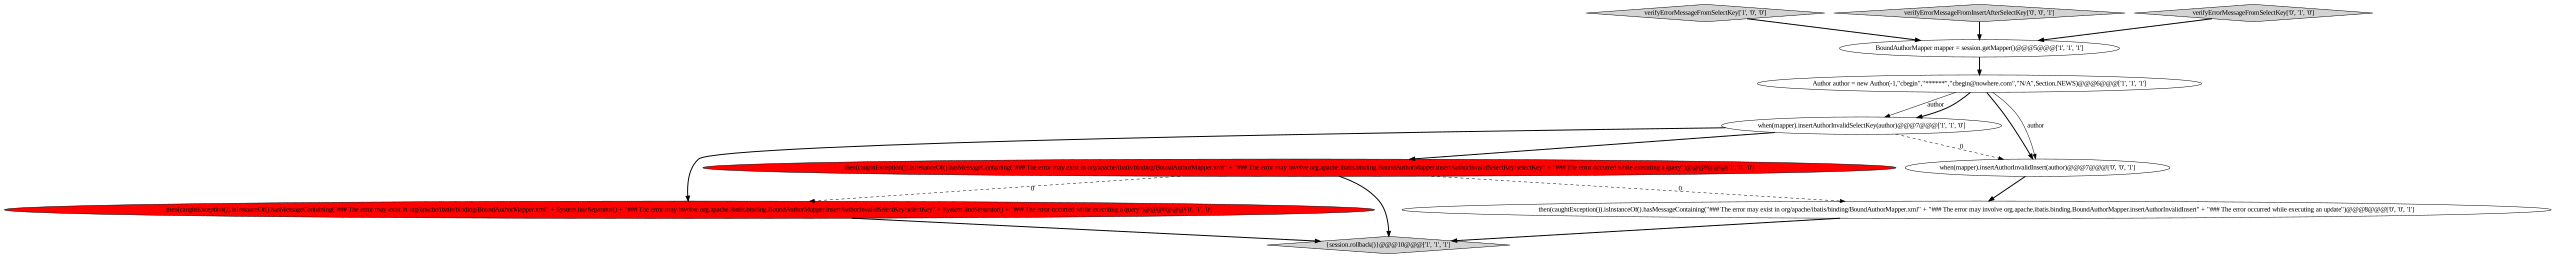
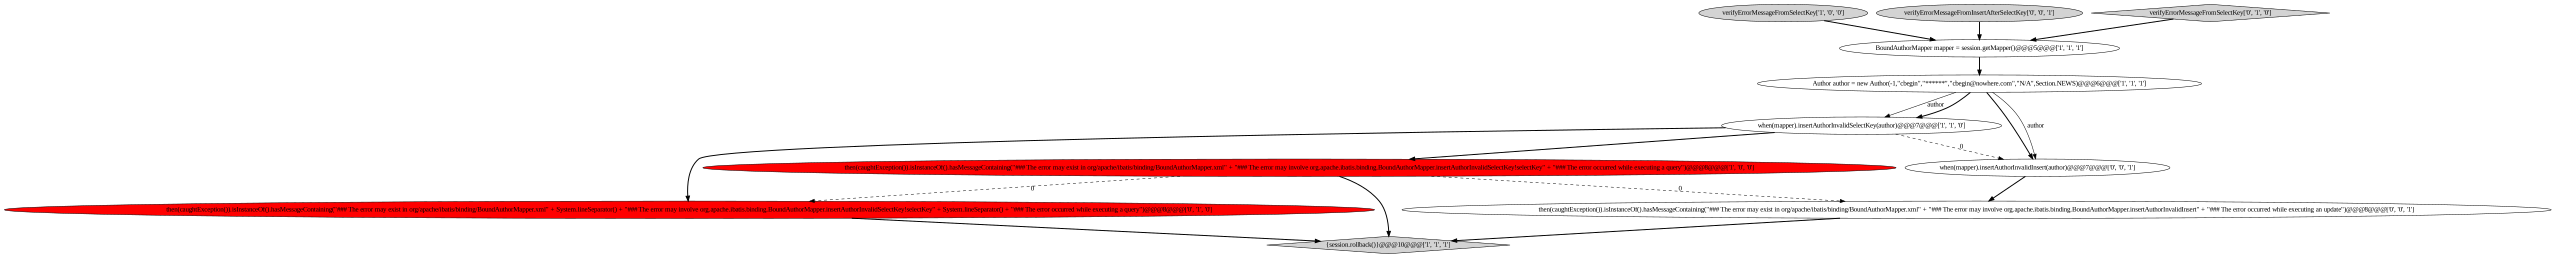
node "verifyErrorMessageFromSelectKey['1', '0', '0']": shape diamond -> ellipse
node "verifyErrorMessageFromInsertAfterSelectKey['0', '0', '1']": shape diamond -> ellipse
